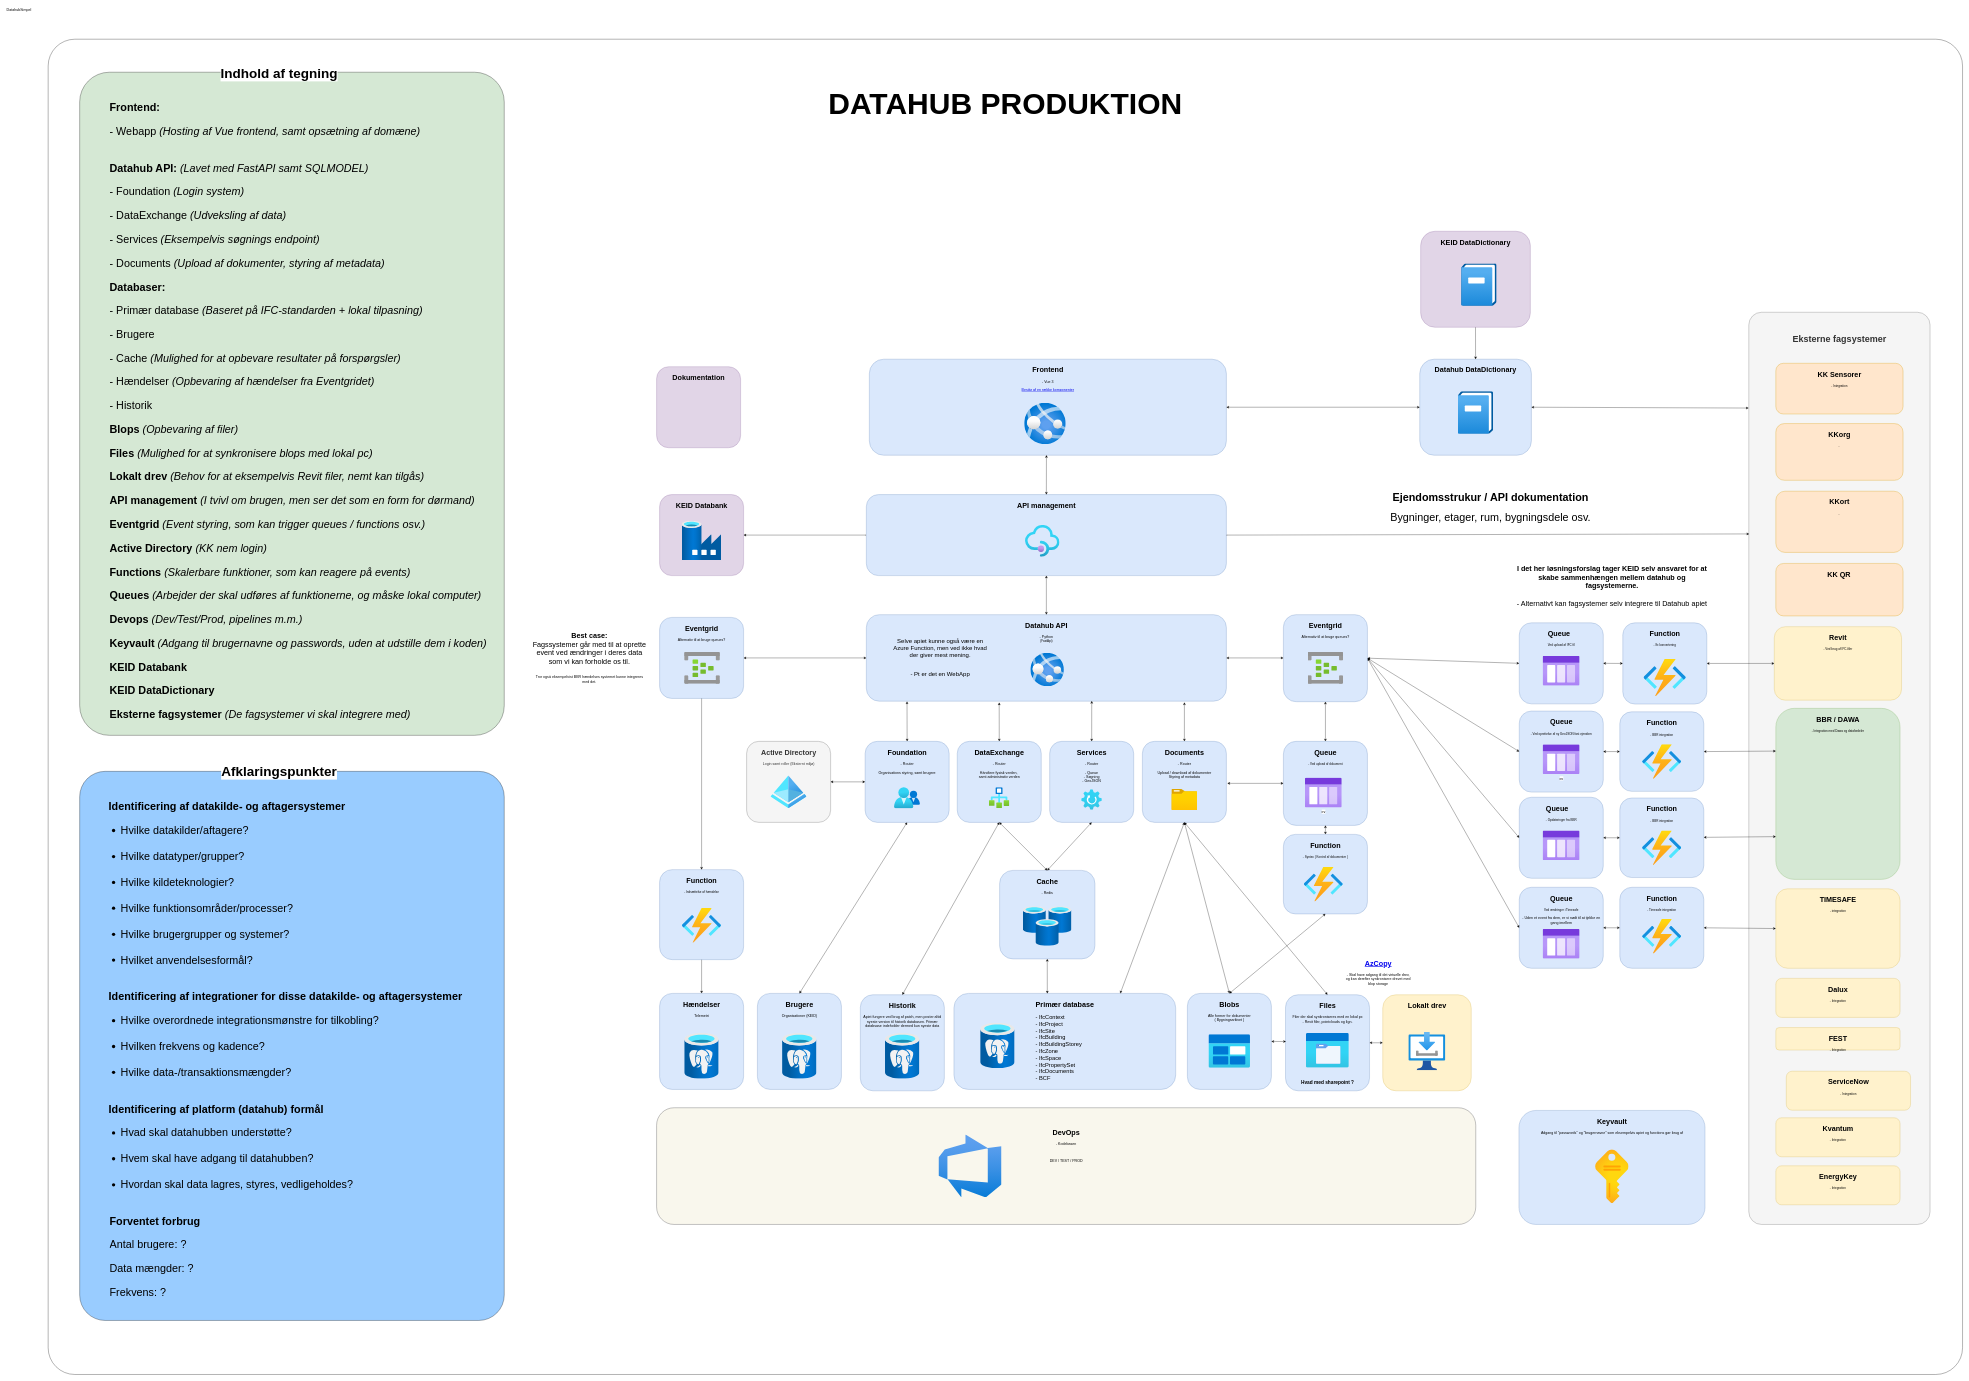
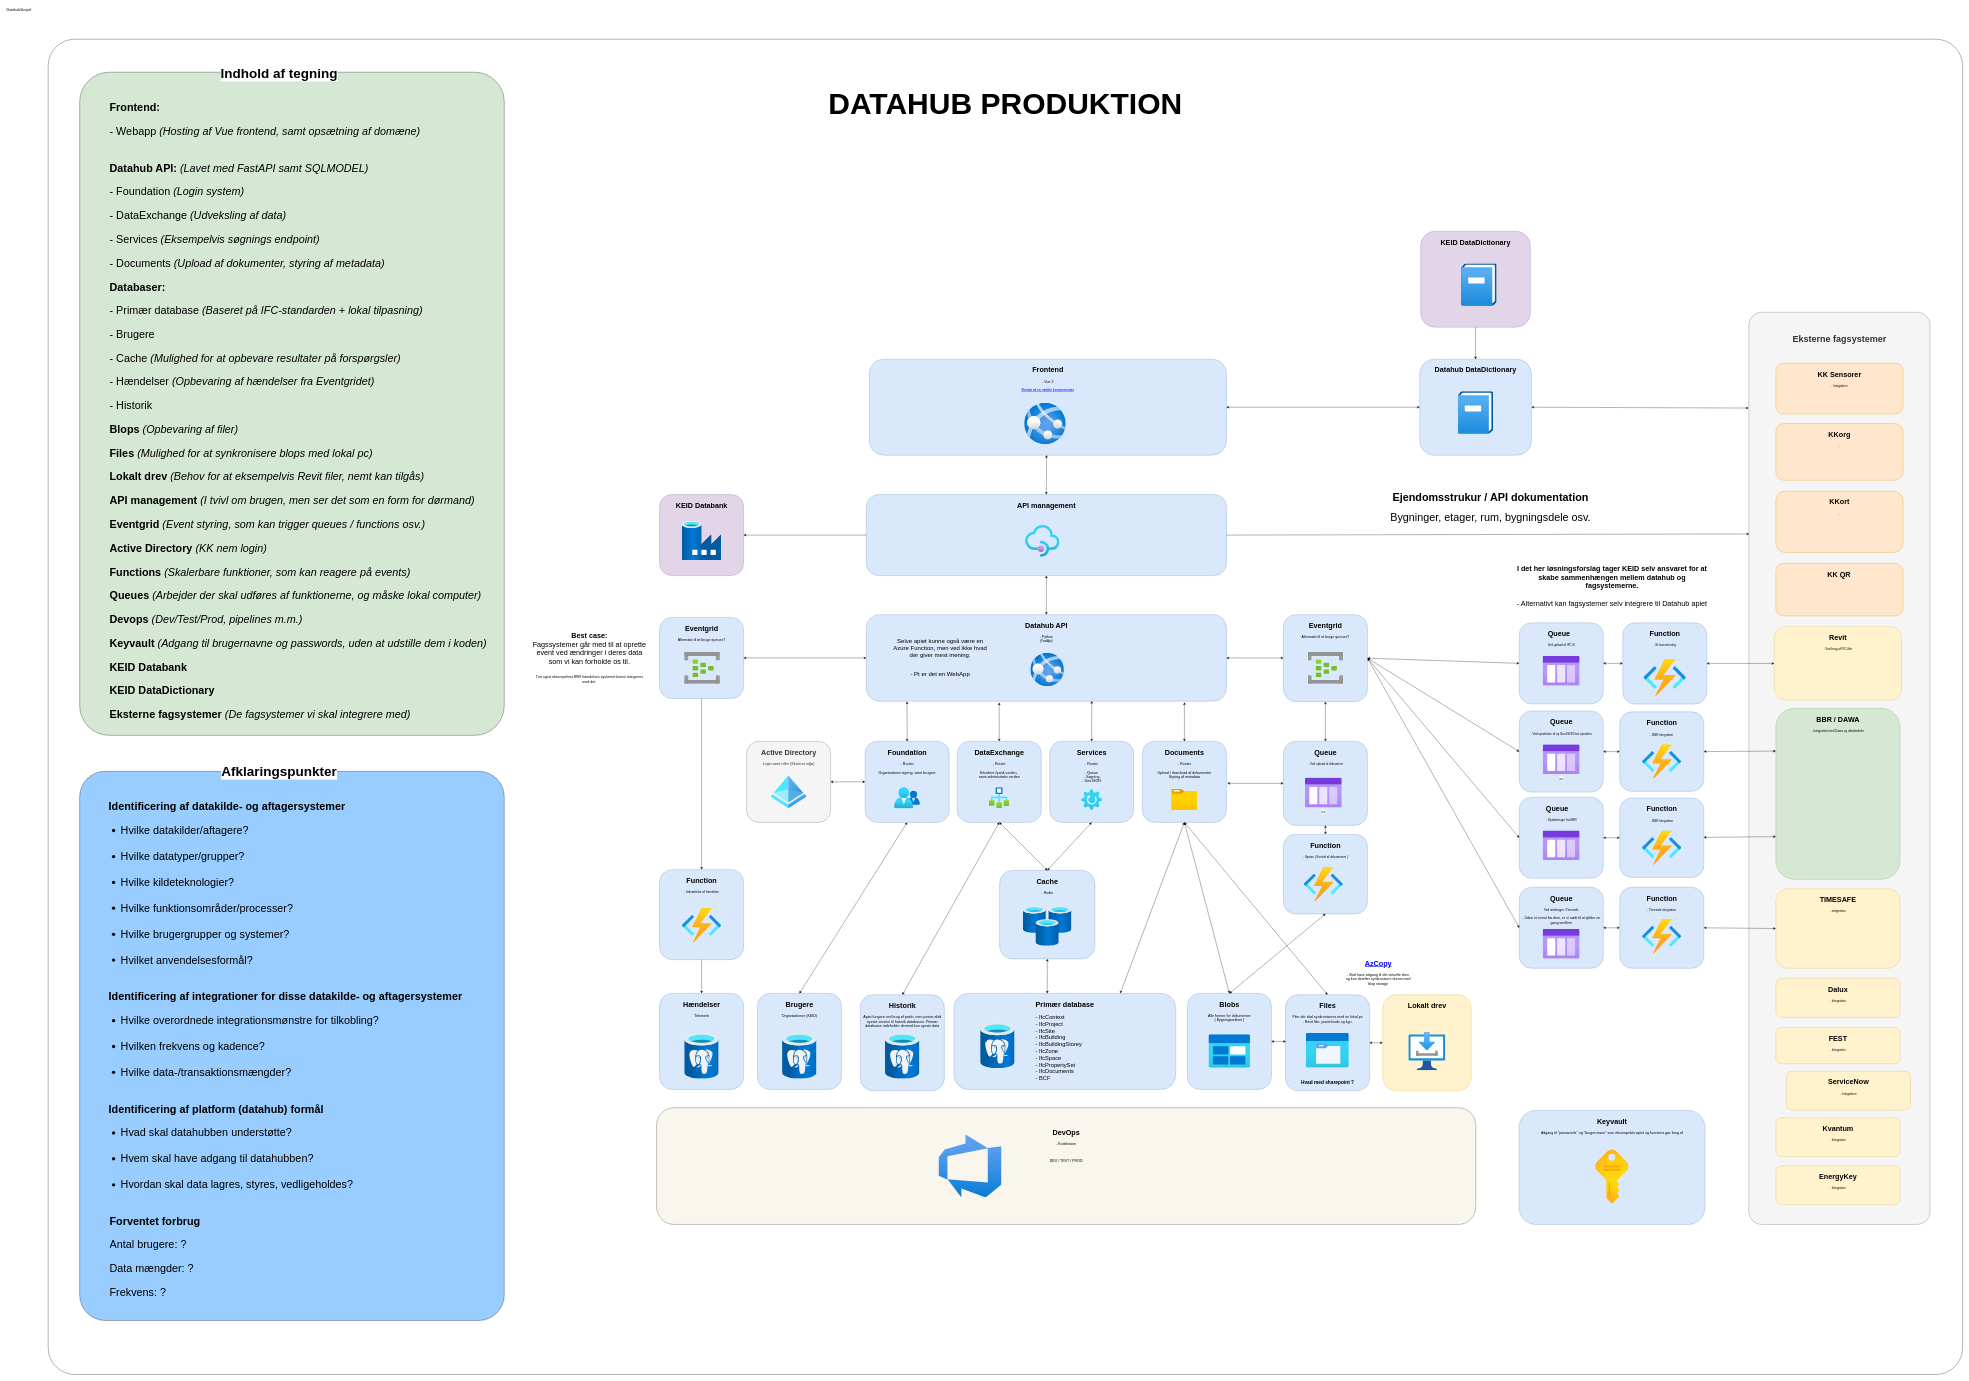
node "Dokumentation": removed
node "FEST - Integration": size 124x23 -> 124x36
